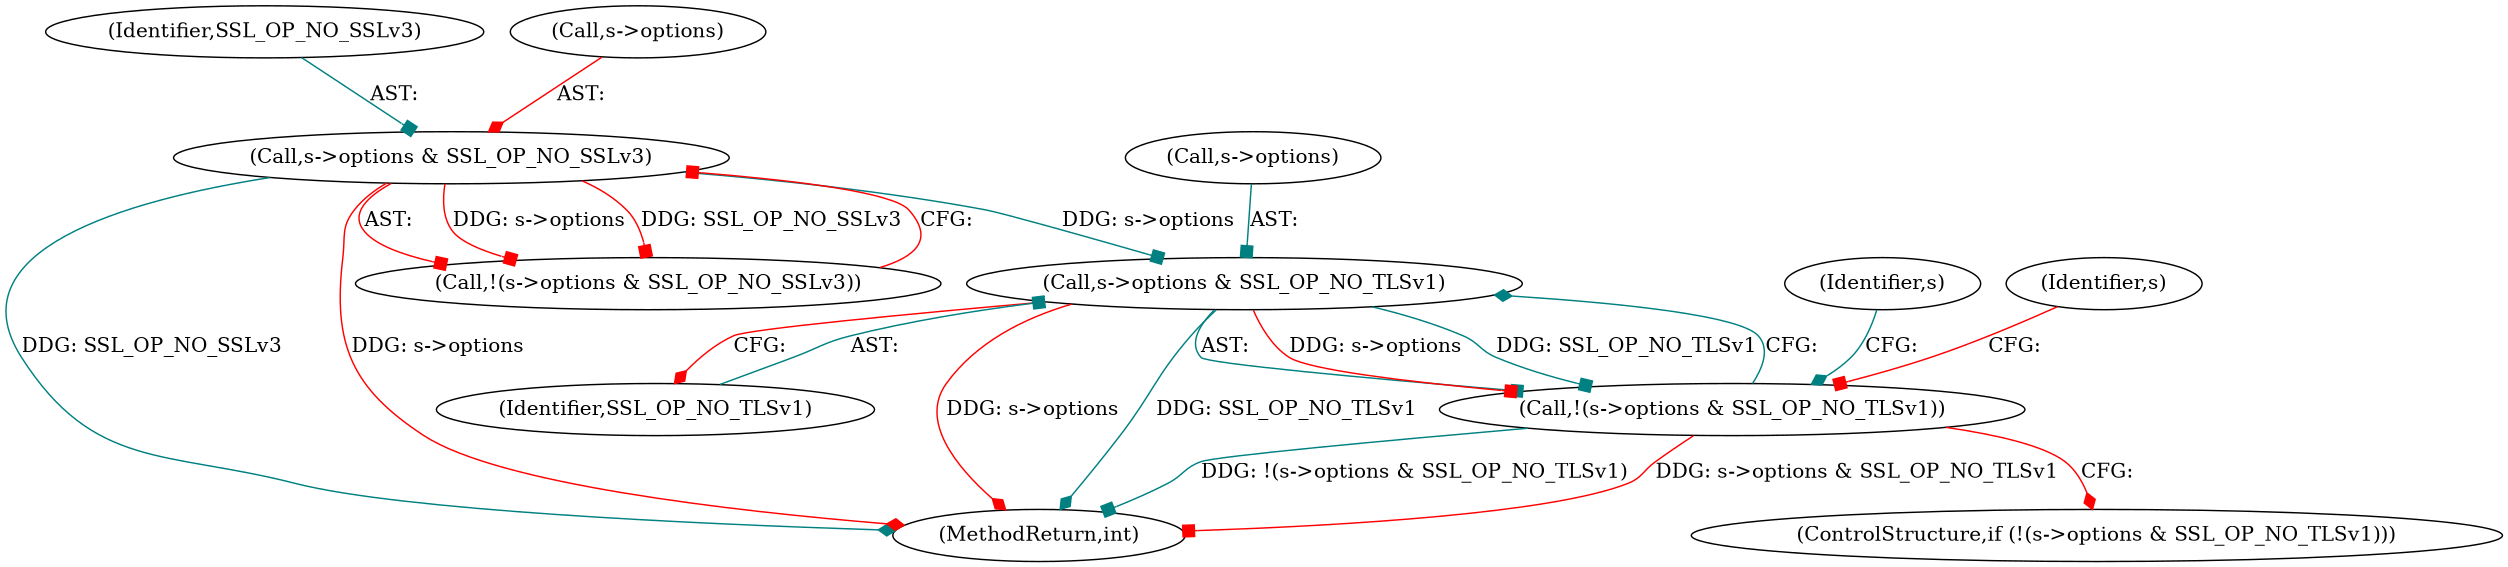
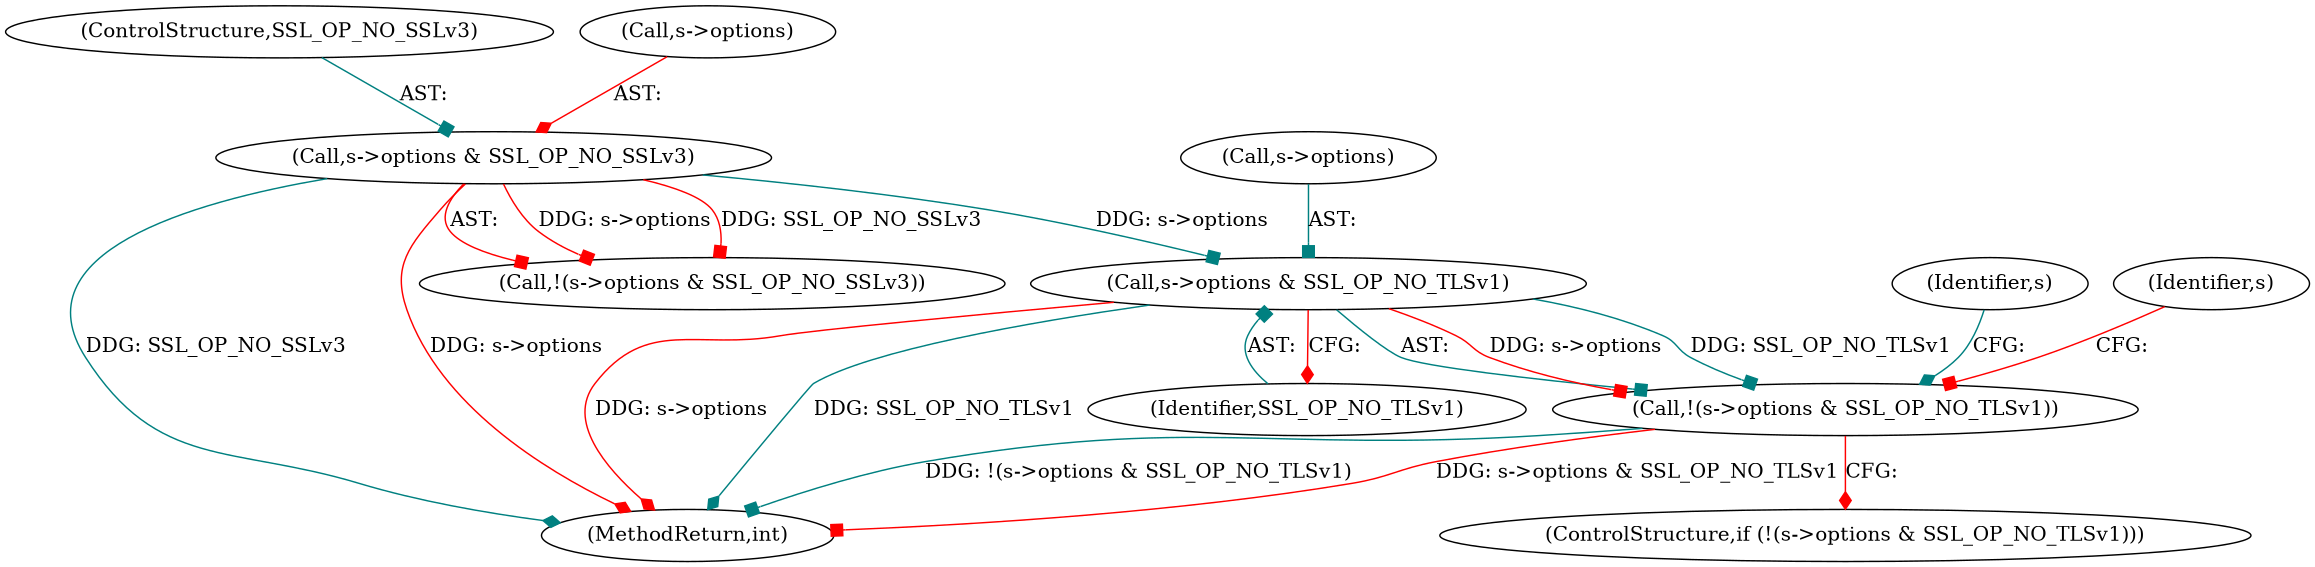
node "(Identifier,SSL_OP_NO_SSLv3)": label "(Identifier,SSL_OP_NO_SSLv3)" -> "(ControlStructure,SSL_OP_NO_SSLv3)"
edge "(Call,!(s->options & SSL_OP_NO_SSLv3))" -> "(Call,s->options & SSL_OP_NO_SSLv3)": removed, label "CFG:"
edge "(Call,!(s->options & SSL_OP_NO_TLSv1))" -> "(Call,s->options & SSL_OP_NO_TLSv1)": removed, label "CFG:"
